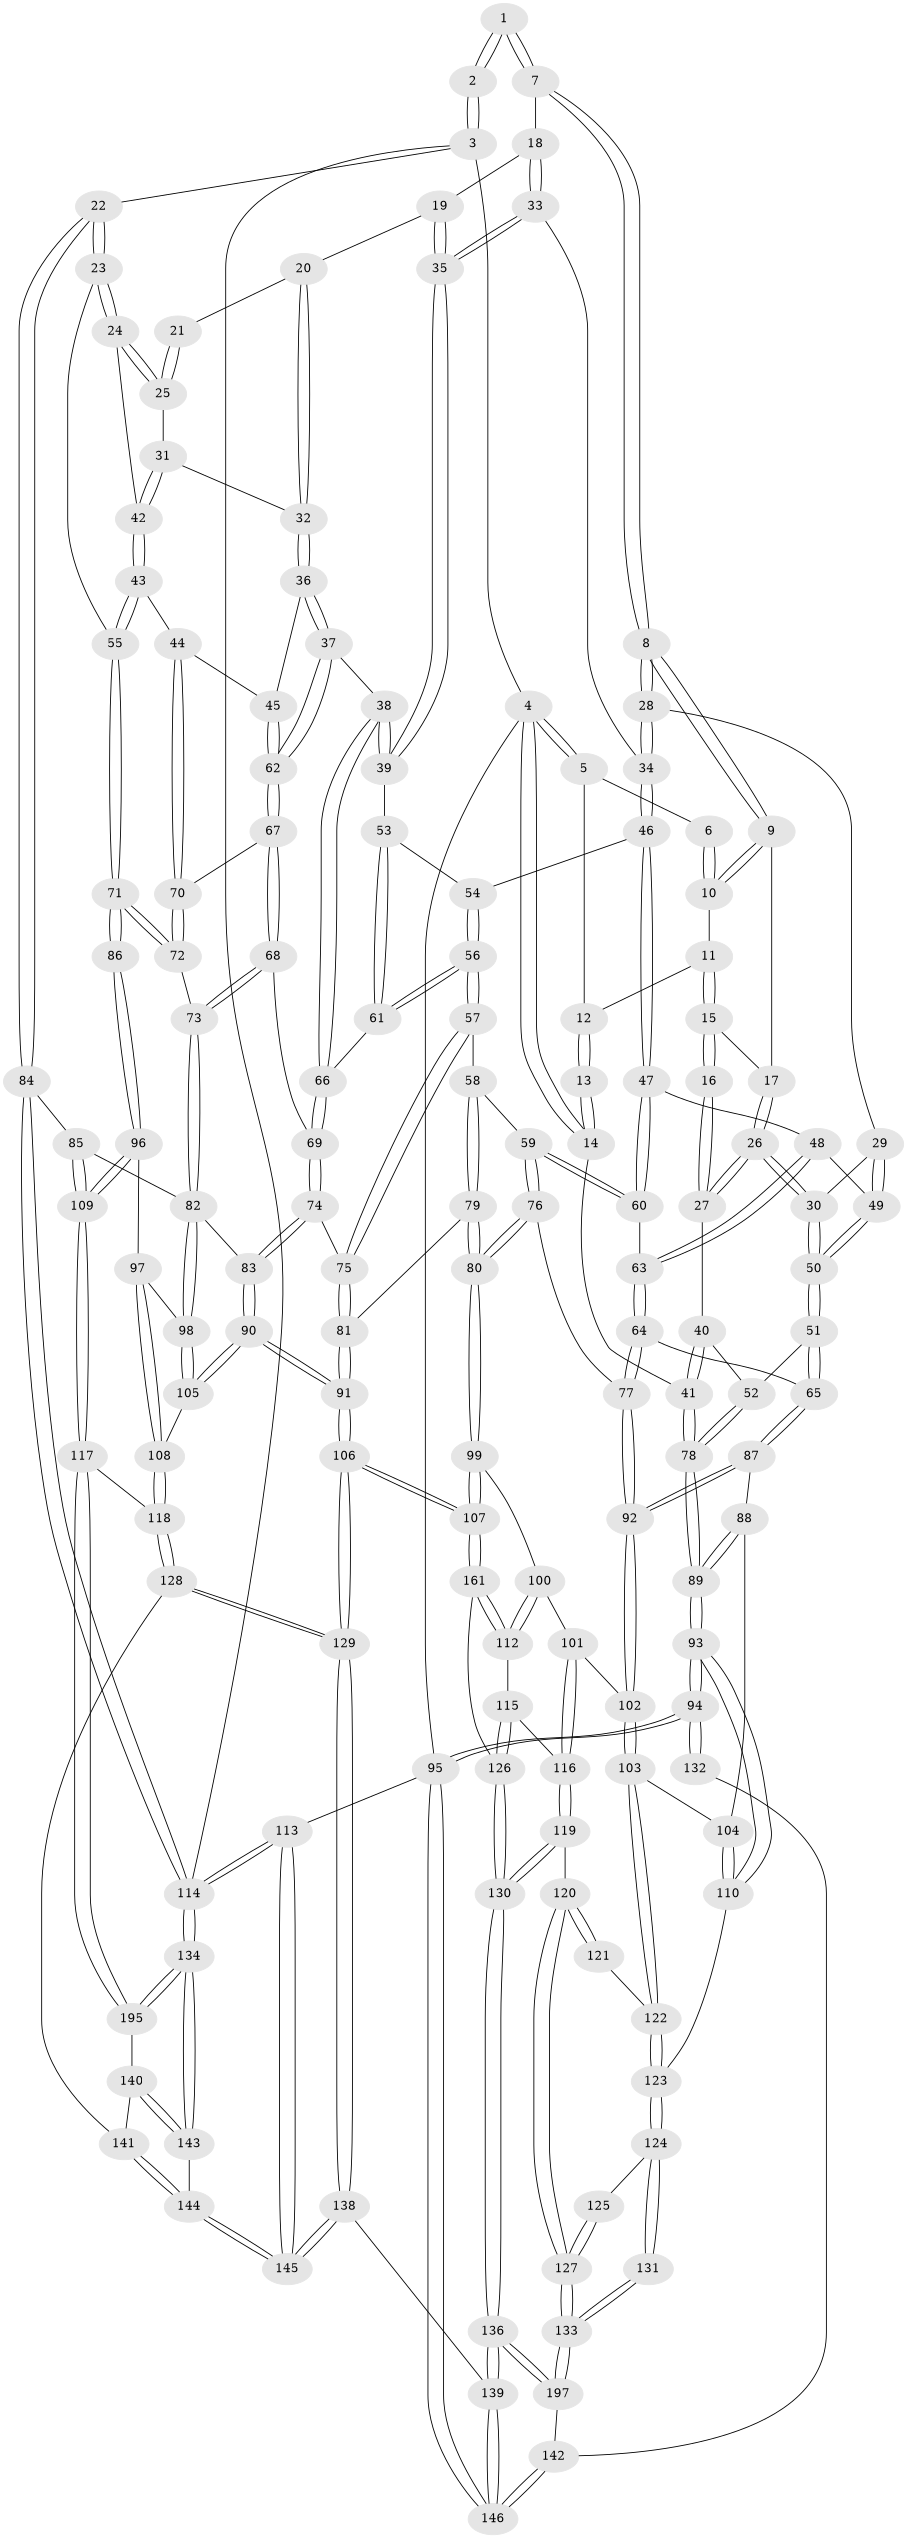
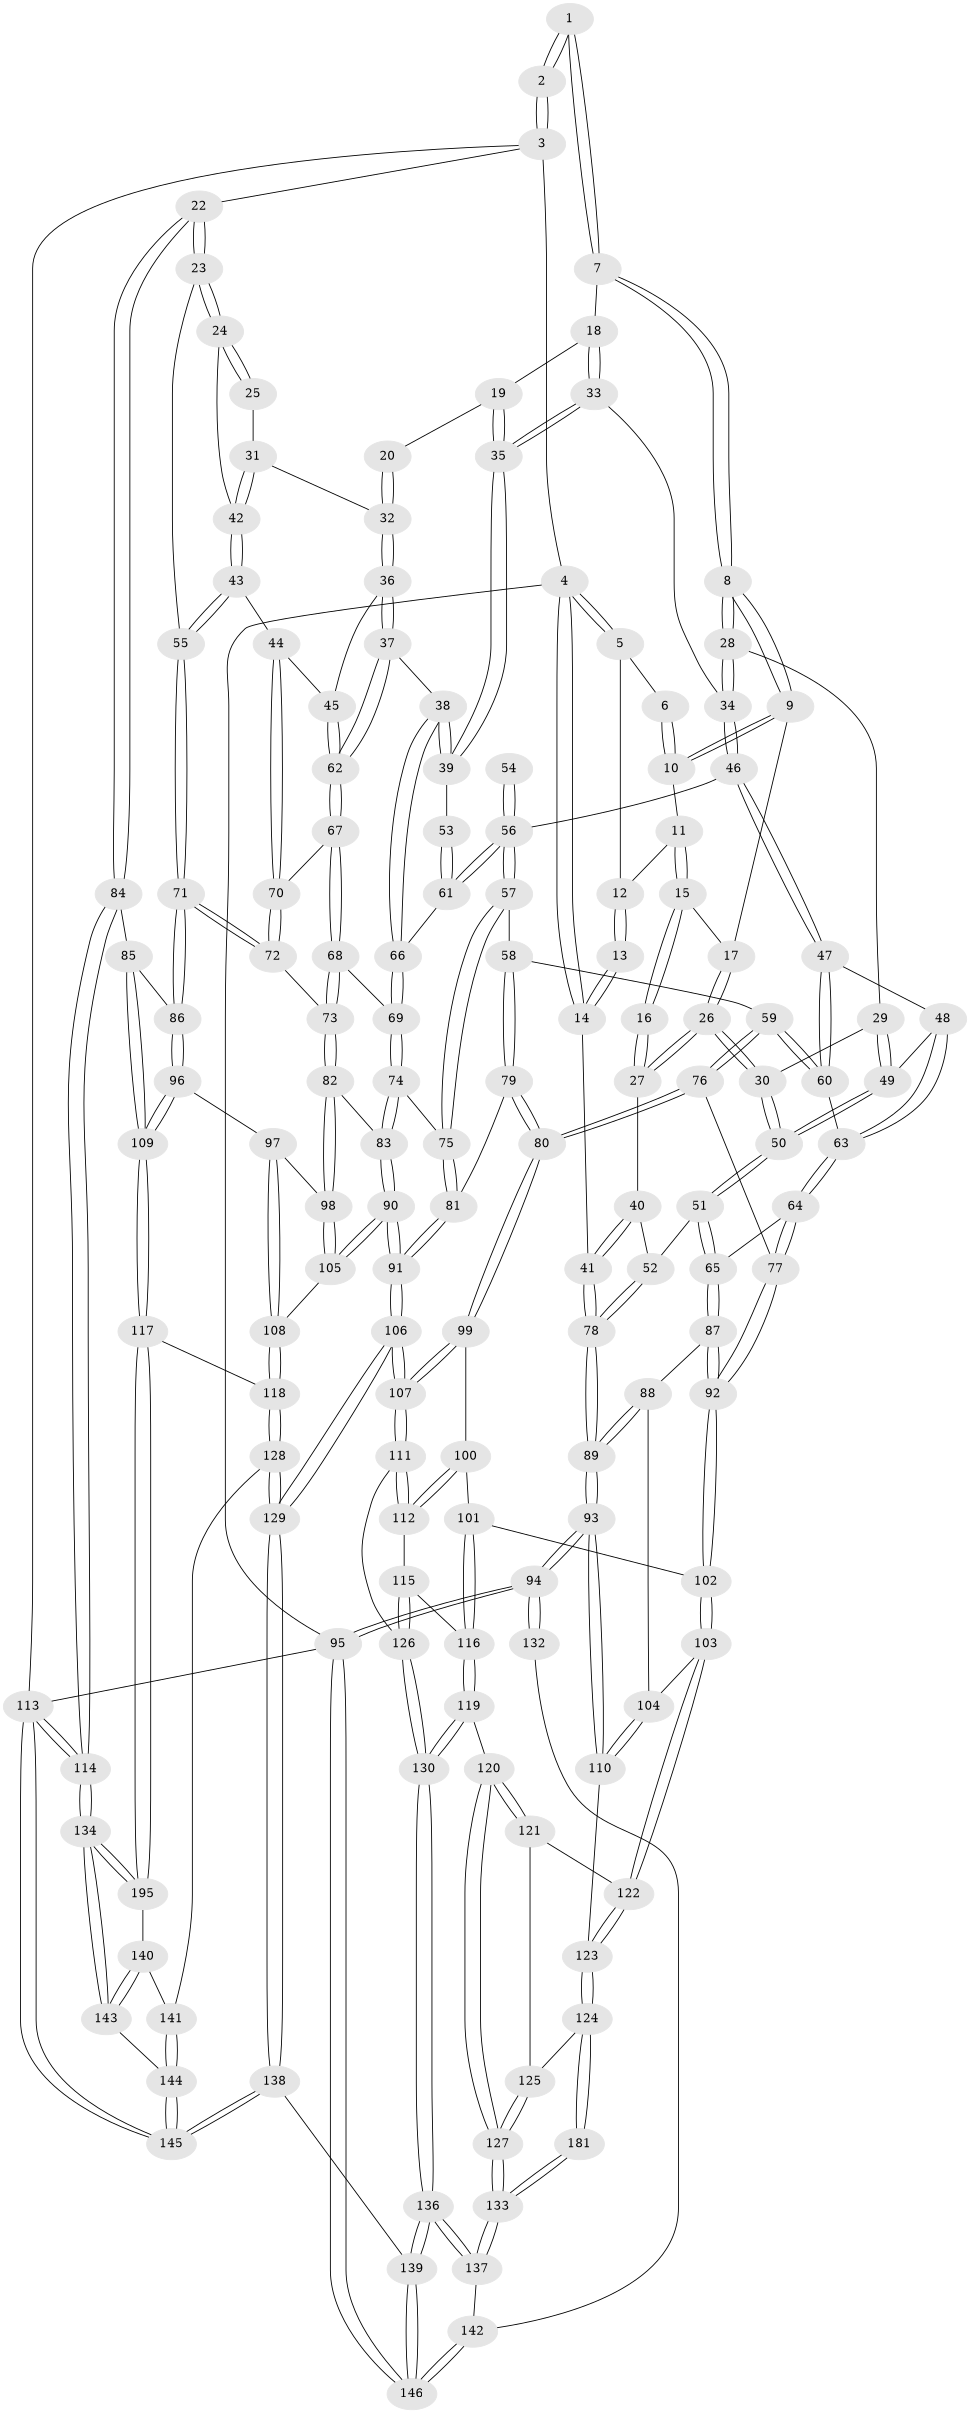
node "21": removed
edge "53" -- "54": removed
edge "46" -- "54": now "46" -- "56"
edge "3" -- "114": now "3" -- "113"
edge "85" -- "82": now "85" -- "86"
node "161": label "161" -> "111"
edge "121" -- "125": added
node "131": label "131" -> "181"
node "197": label "197" -> "137"
